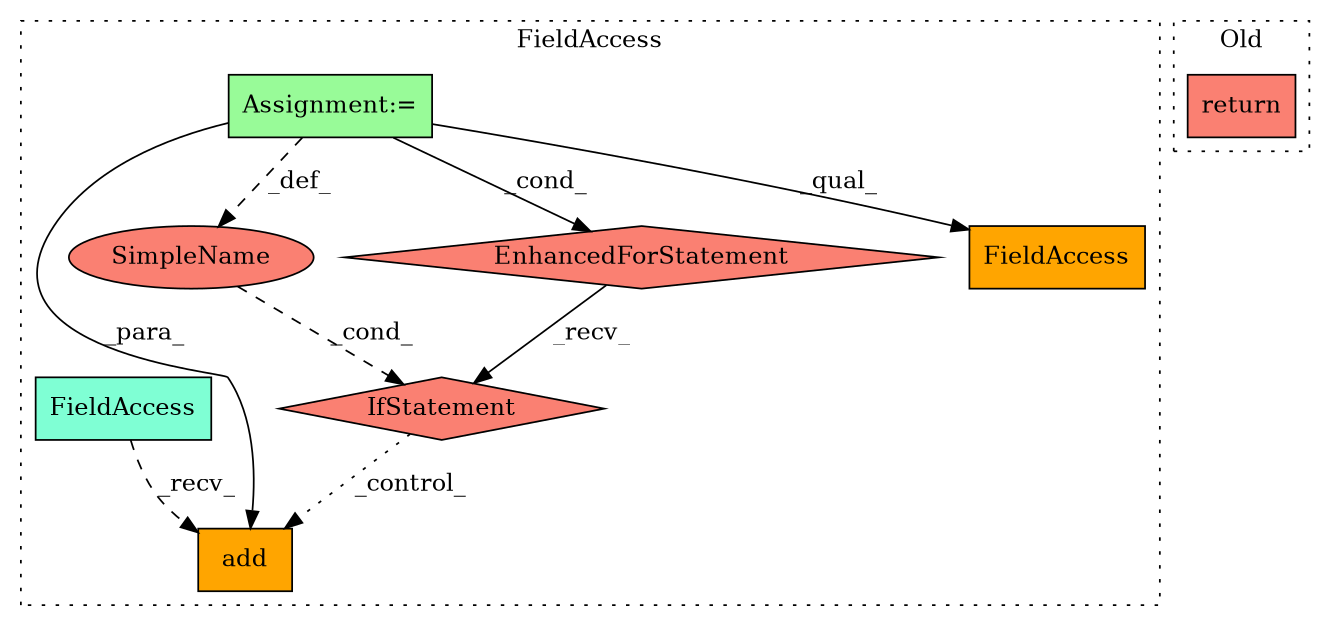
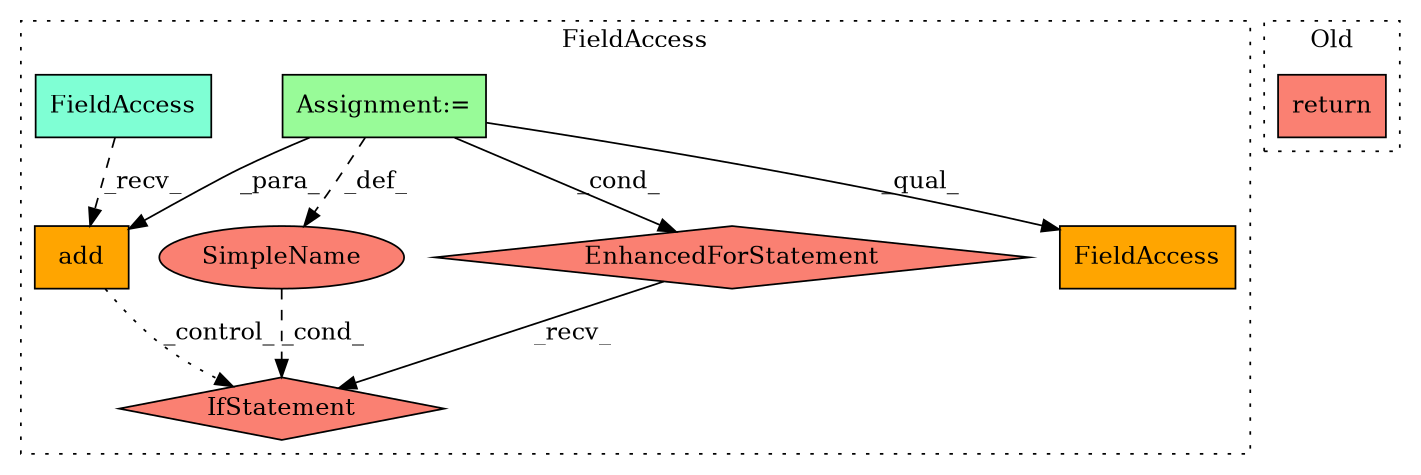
edge "IfStatement" -> "add": reversed
